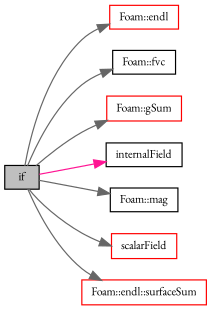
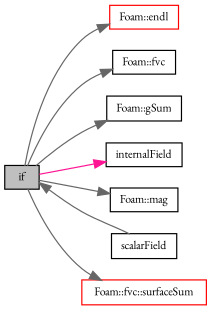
node "Foam::gSum": color red -> black
edge "if" -> "scalarField": reversed
node "scalarField": color red -> black
node "Foam::endl::surfaceSum": label "Foam::endl::surfaceSum" -> "Foam::fvc::surfaceSum"
